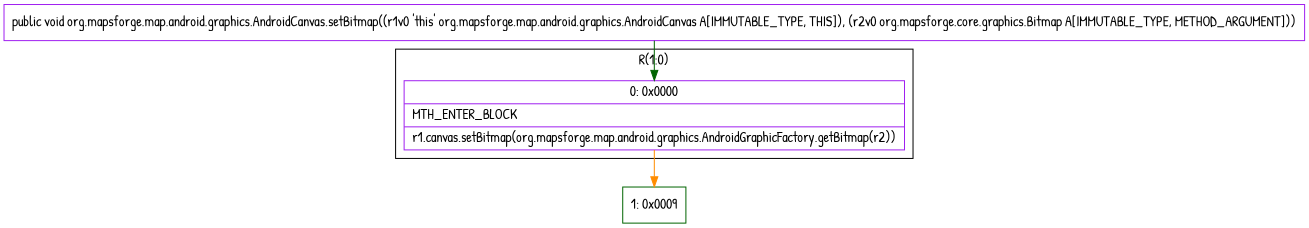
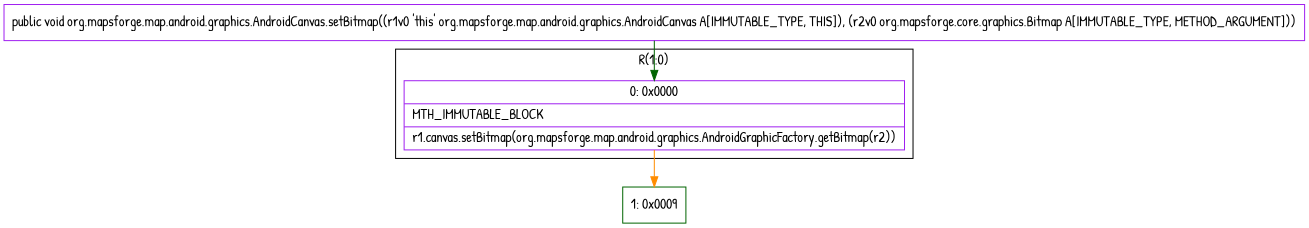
node "0: 0x0000": text "MTH_ENTER_BLOCK" -> "MTH_IMMUTABLE_BLOCK"
